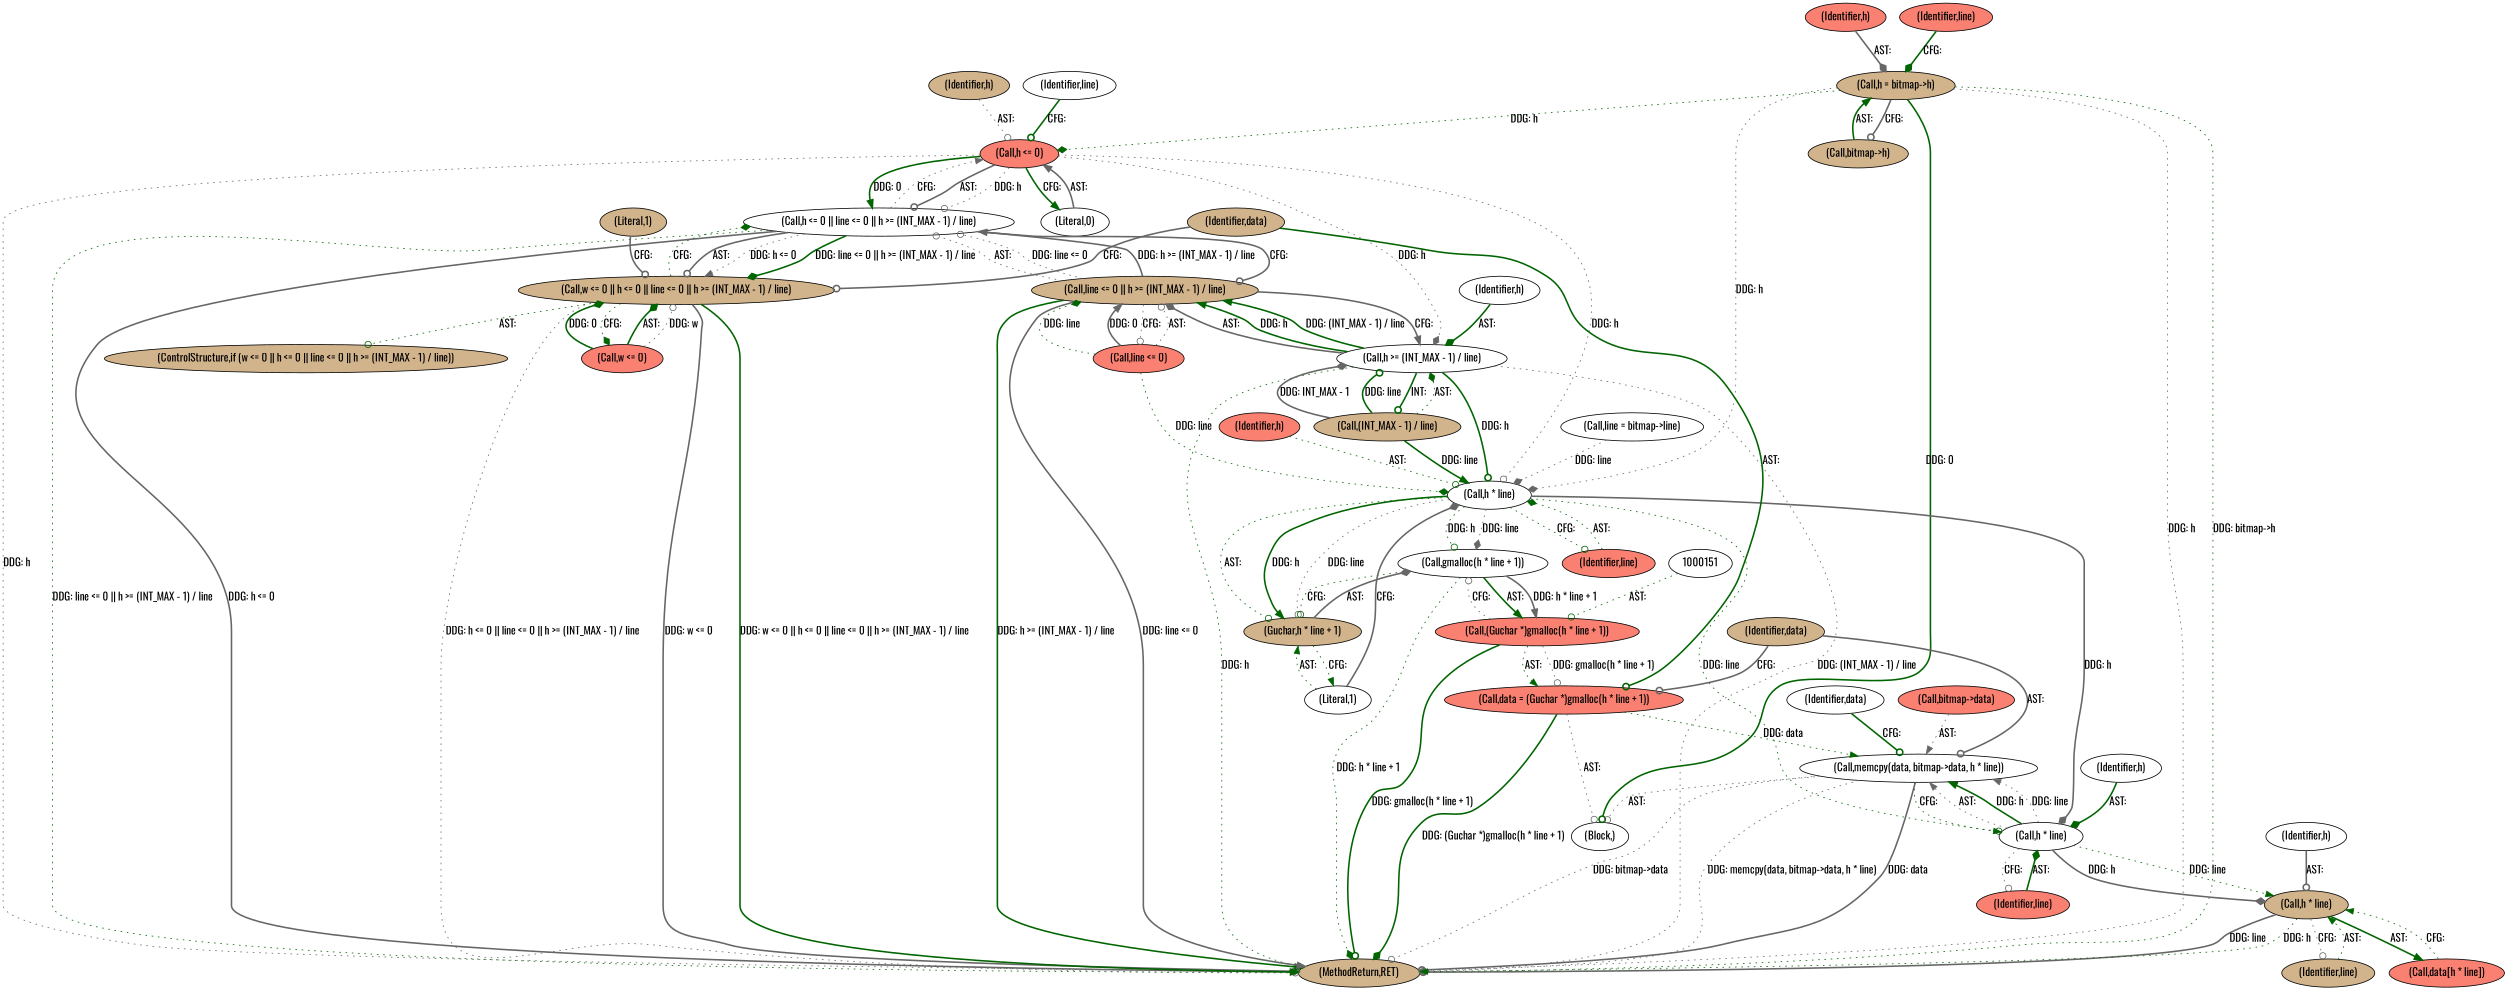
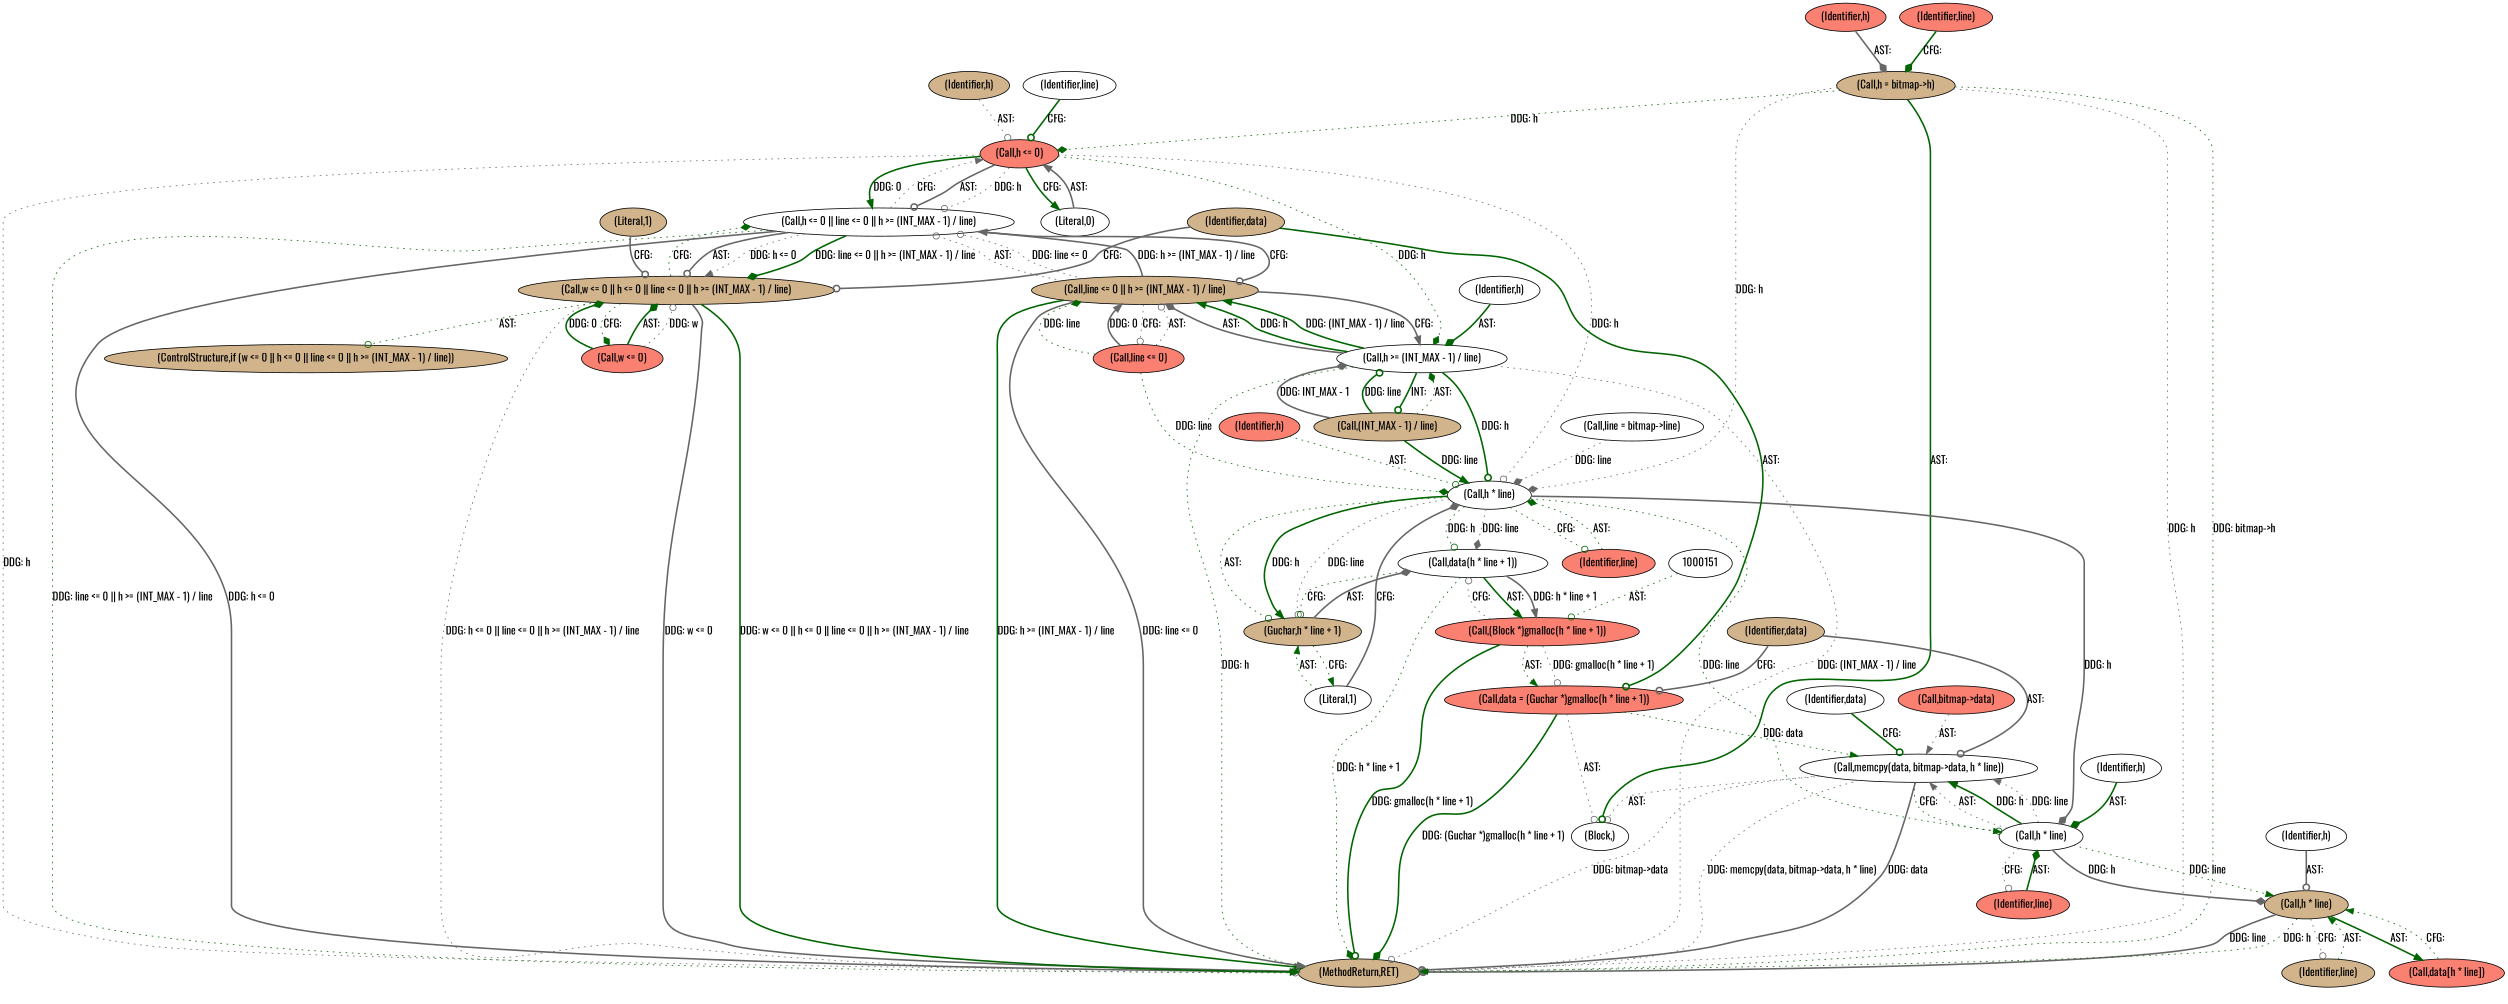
node "(Call,bitmap->h)": removed
edge "(Call,h <= 0)" -> "(Call,h >= (INT_MAX - 1) / line)": color gray40 -> darkgreen
edge "(Call,h = bitmap->h)" -> "(Block,)": label "DDG: 0" -> "AST: "
node "(Call,gmalloc(h * line + 1))": label "(Call,gmalloc(h * line + 1))" -> "(Call,data(h * line + 1))"
node "(Call,(Guchar *)gmalloc(h * line + 1))": label "(Call,(Guchar *)gmalloc(h * line + 1))" -> "(Call,(Block *)gmalloc(h * line + 1))"
